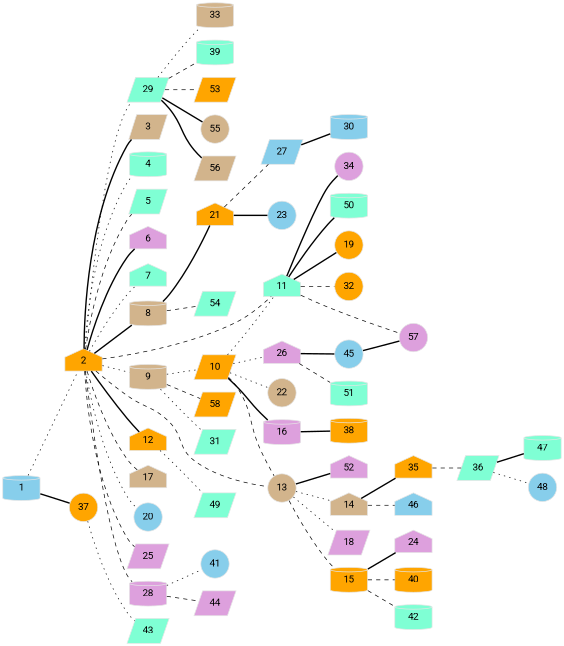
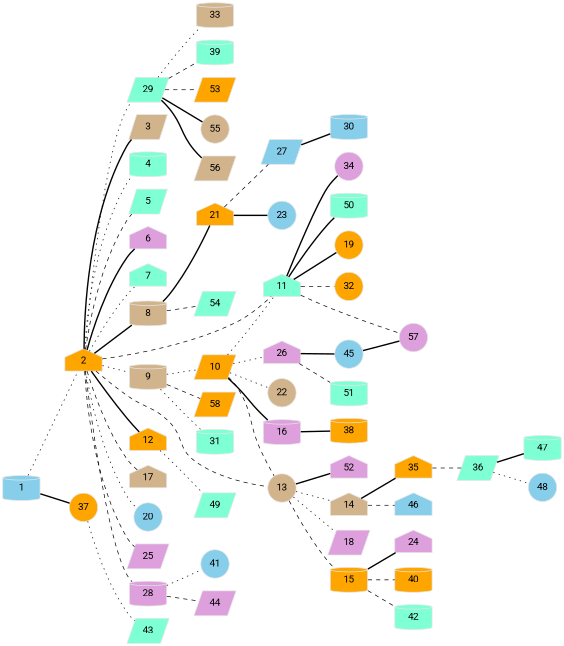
node "31": shape parallelogram -> cylinder
